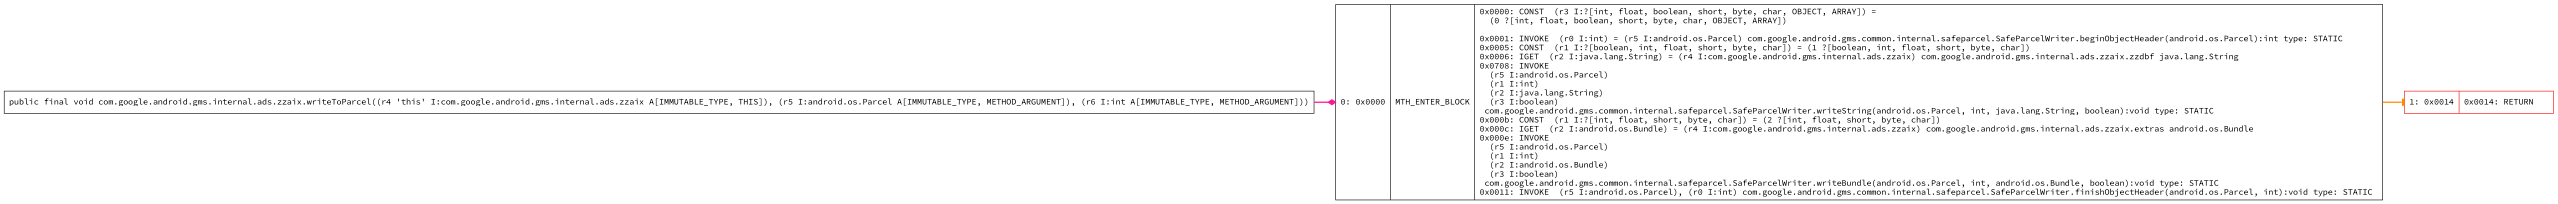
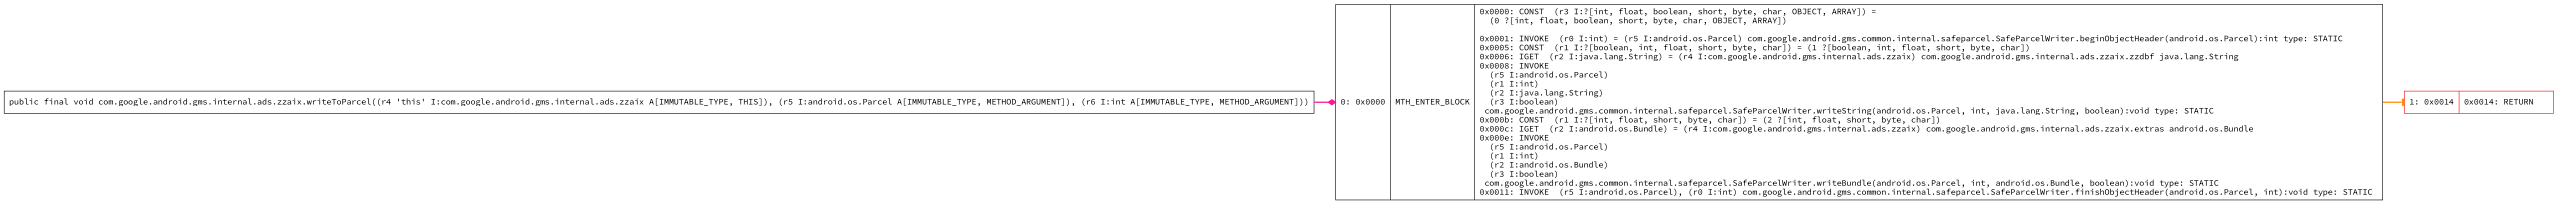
node "0: 0x0000": text "0x0708: INVOKE" -> "0x0008: INVOKE"
